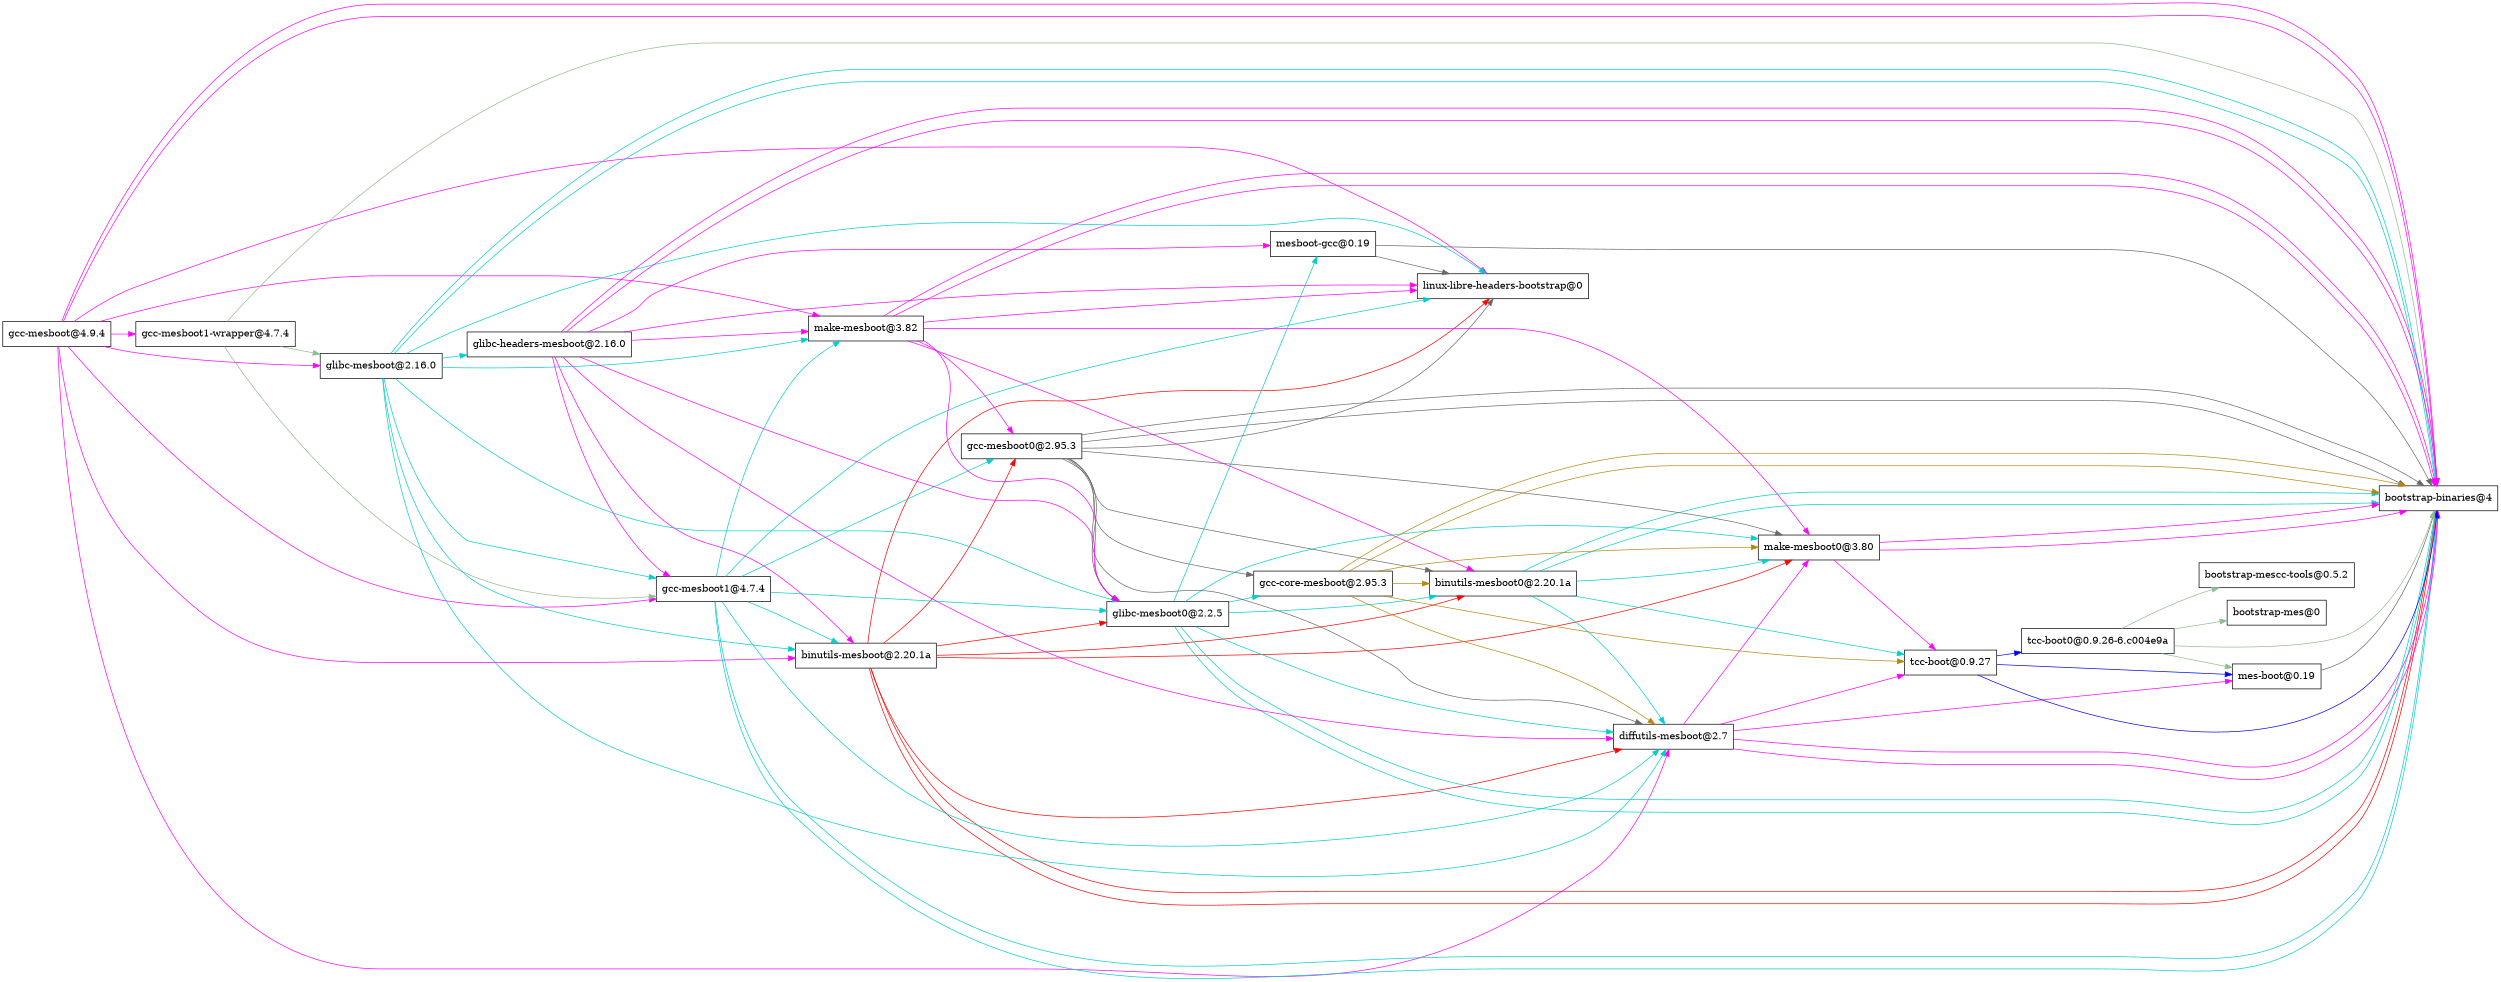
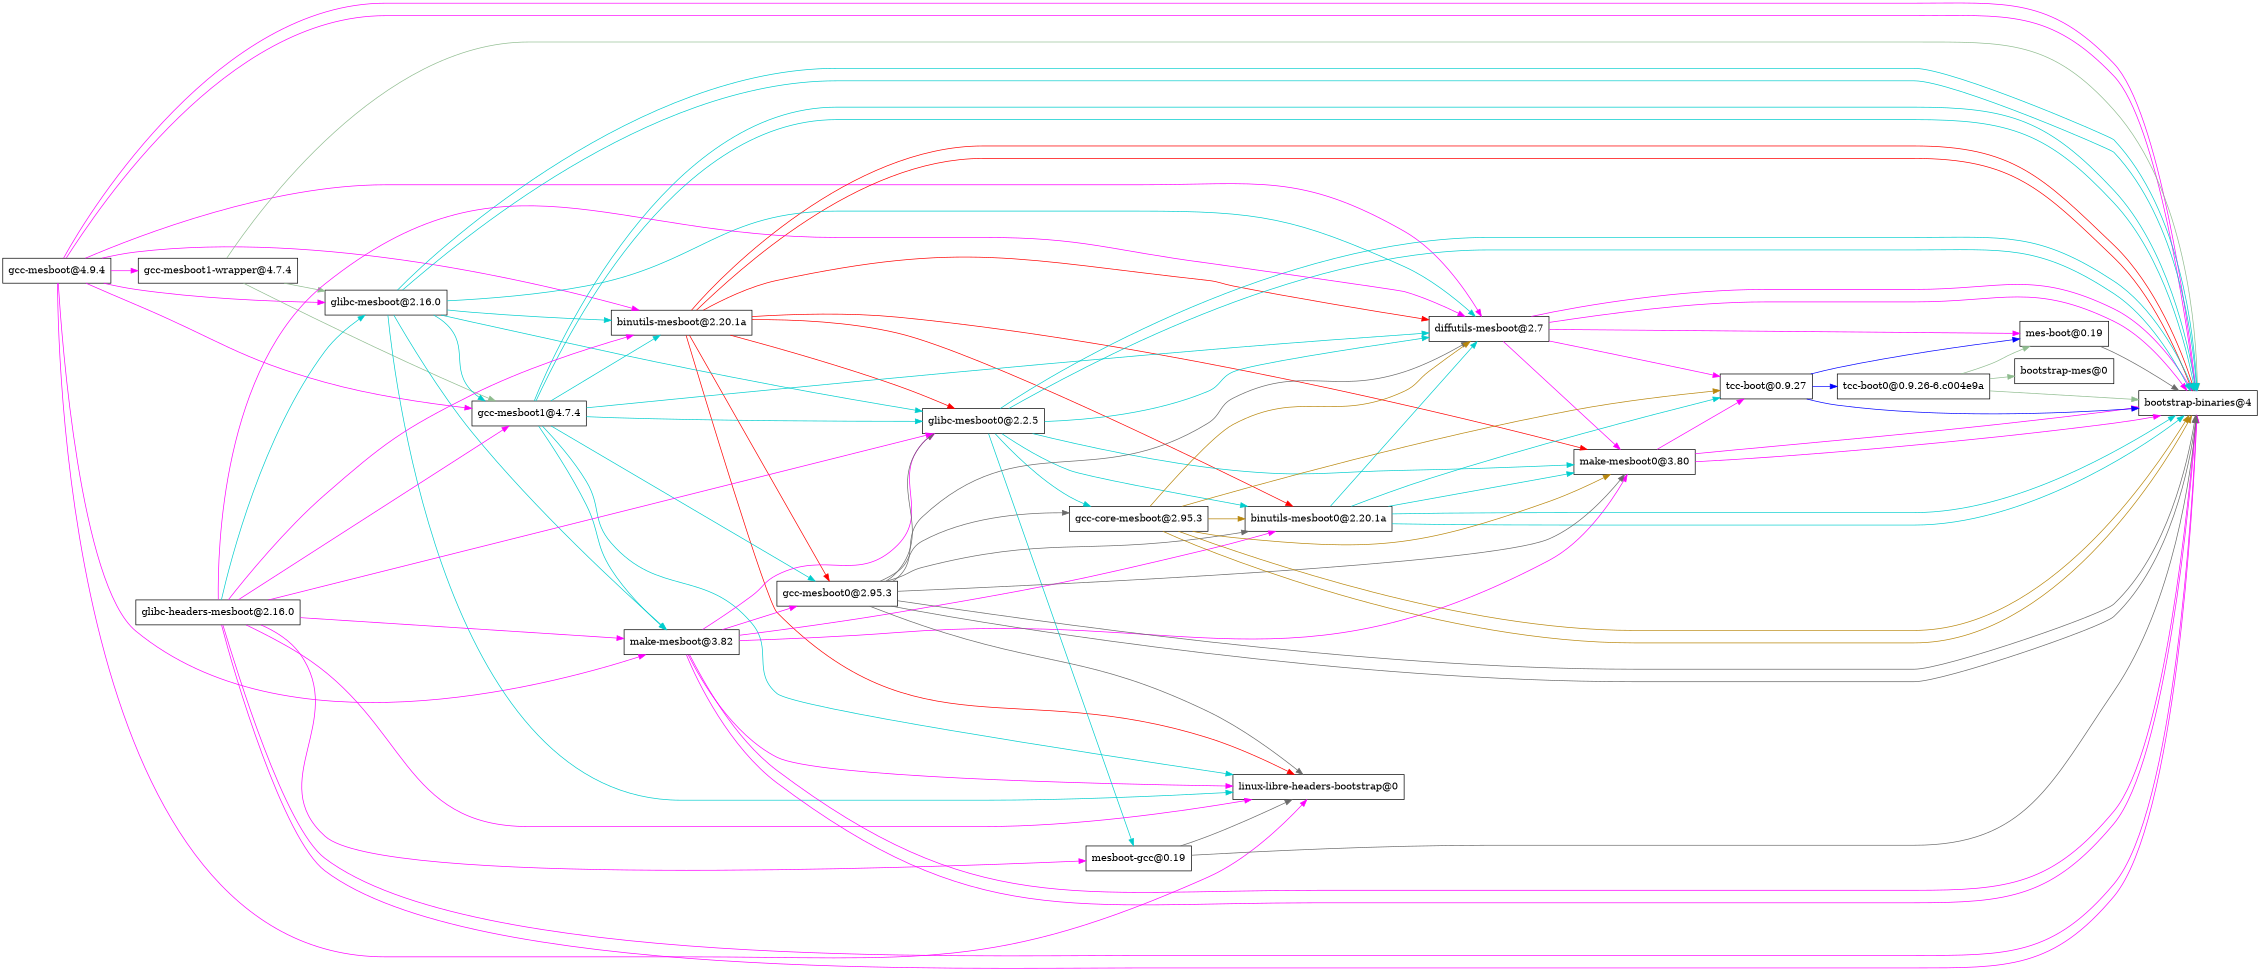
edge "glibc-mesboot@2.16.0" -> "glibc-headers-mesboot@2.16.0": reversed
node "bootstrap-mescc-tools@0.5.2": removed
